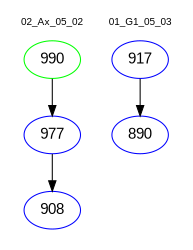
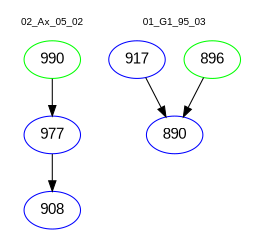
cluster "01_G1_05_03": label "01_G1_05_03" -> "01_G1_95_03"
node "896": added
